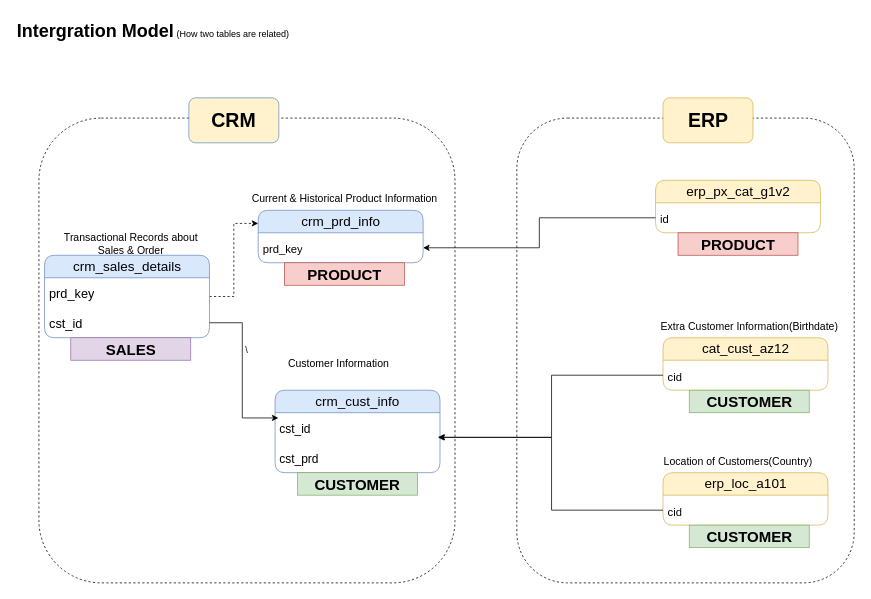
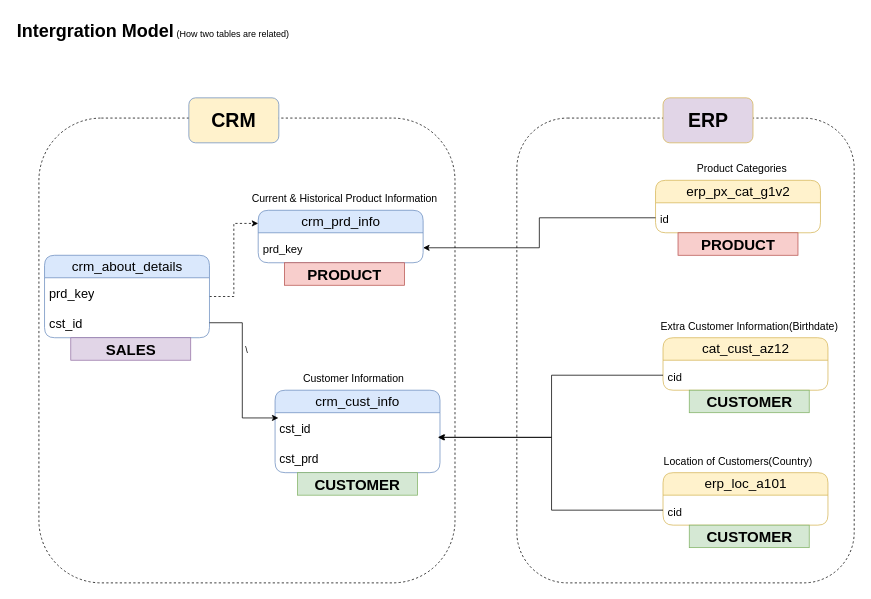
node "ERP": fillcolor #fff2cc -> #e1d5e7
node "Product Categories": added
node "Transactional Records about Sales & Order": removed
node "crm_sales_details": label "crm_sales_details" -> "crm_about_details"
node "Customer Information": moved (339, 364) -> (354, 379)
